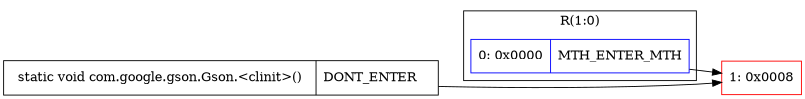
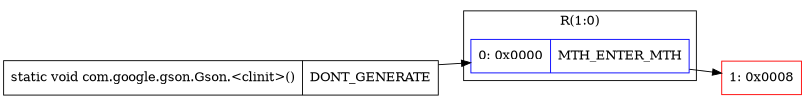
node "static void com.google.gson.Gson.<clinit>()": text "DONT_ENTER" -> "DONT_GENERATE"
edge "static void com.google.gson.Gson.<clinit>()" -> "1: 0x0008": now "static void com.google.gson.Gson.<clinit>()" -> "0: 0x0000"
